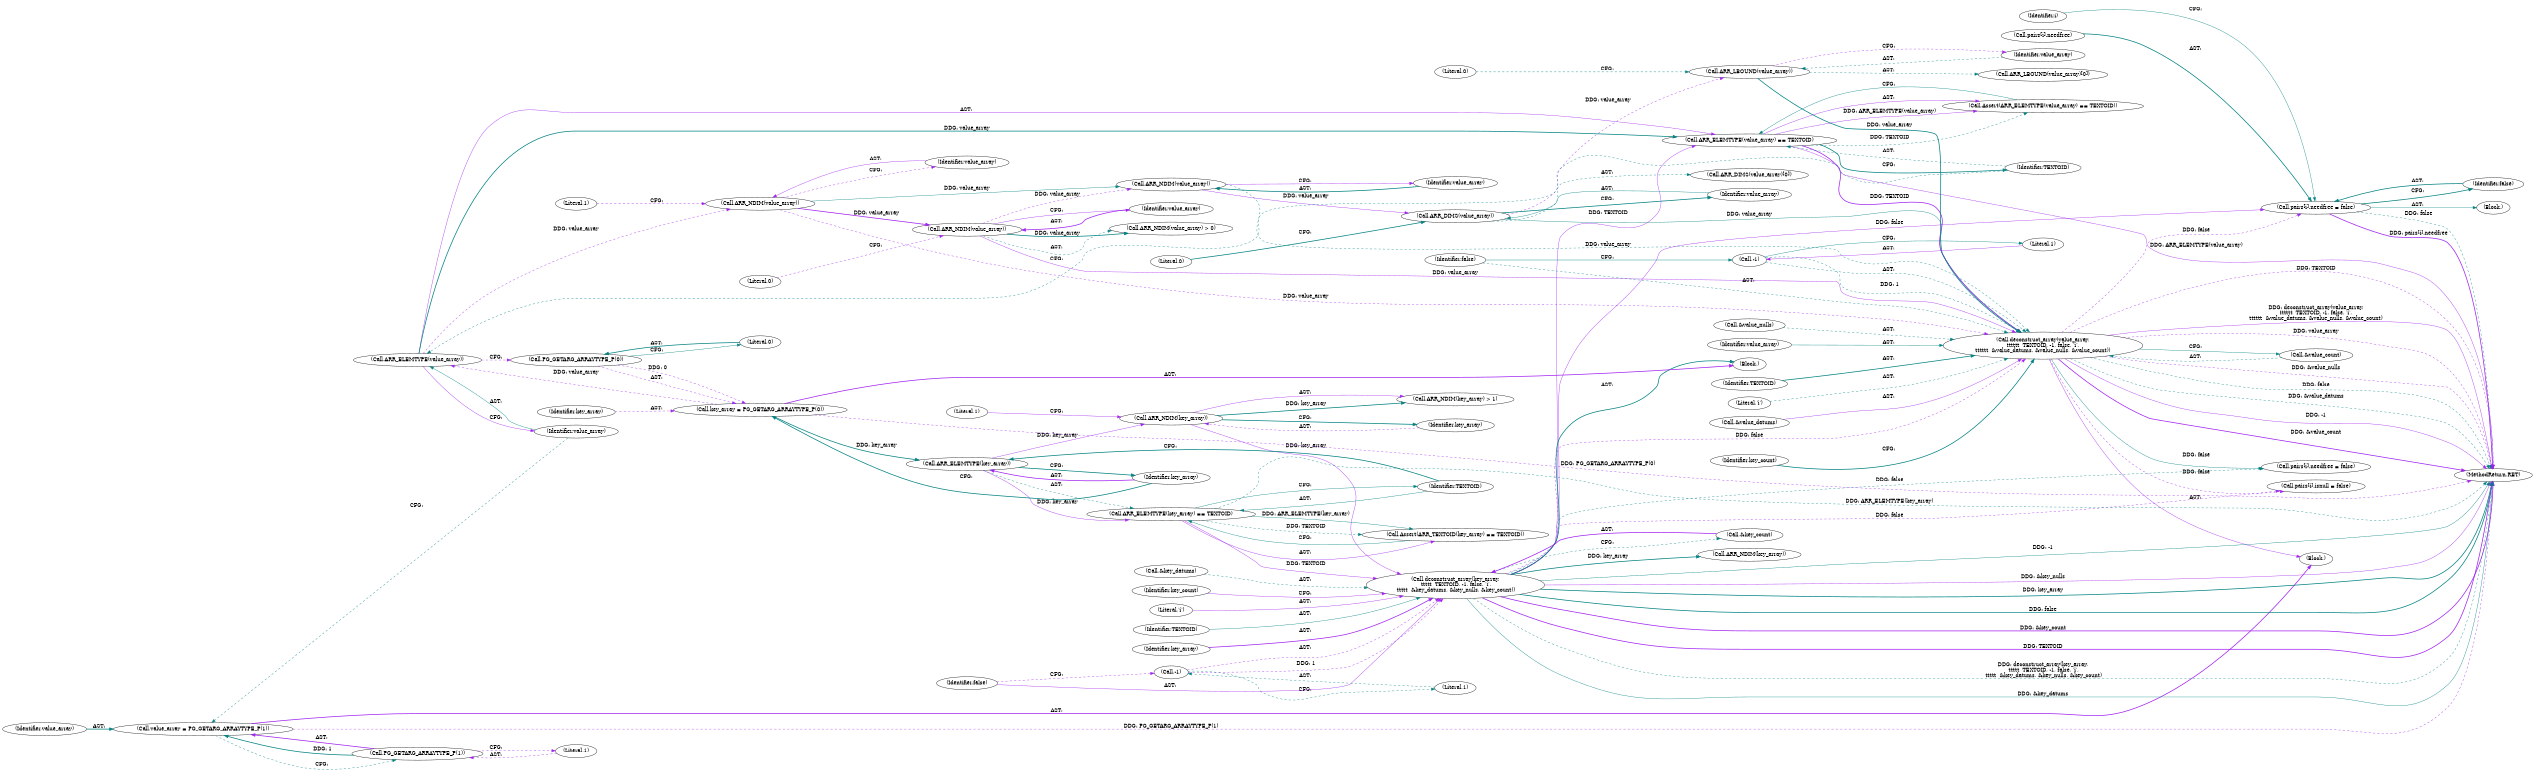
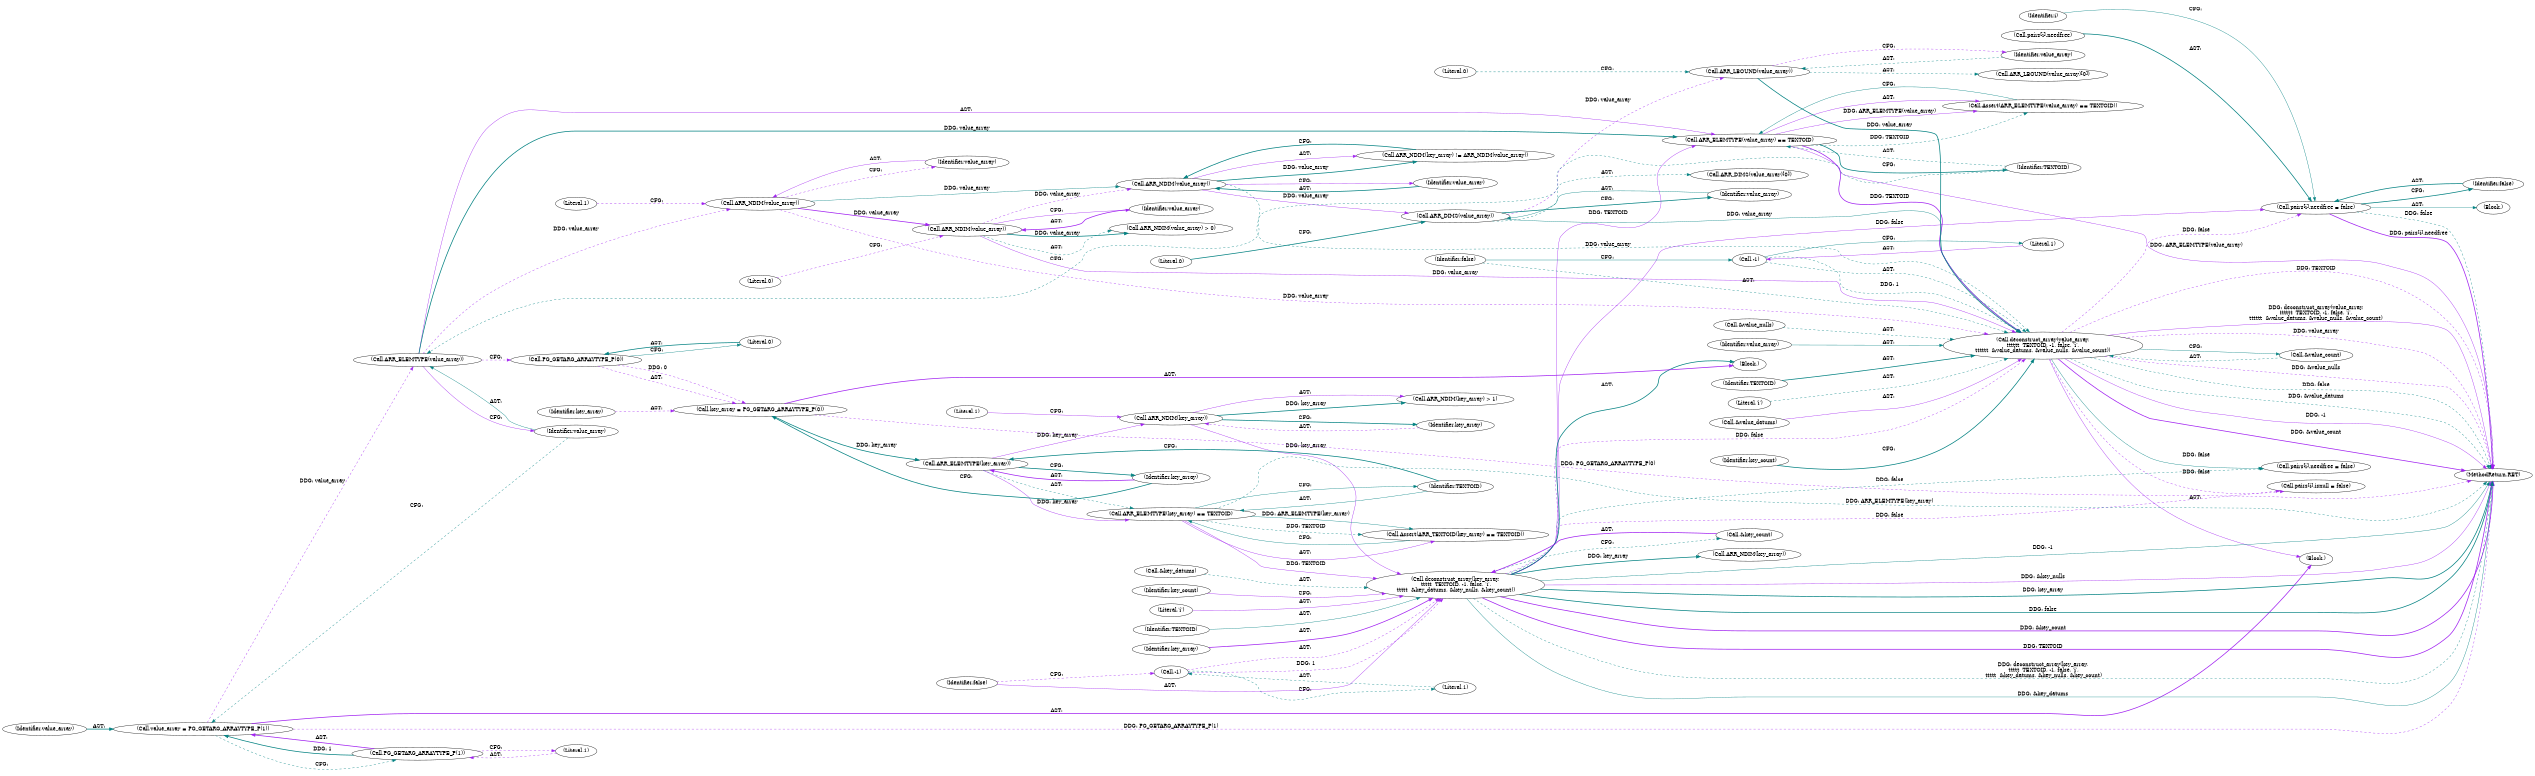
node "(Call,ARR_NDIM(key_array) != ARR_NDIM(value_array))": added
edge "(Call,key_array = PG_GETARG_ARRAYTYPE_P(0))" -> "(Call,ARR_ELEMTYPE(value_array))": now "(Call,value_array = PG_GETARG_ARRAYTYPE_P(1))" -> "(Call,ARR_ELEMTYPE(value_array))"
